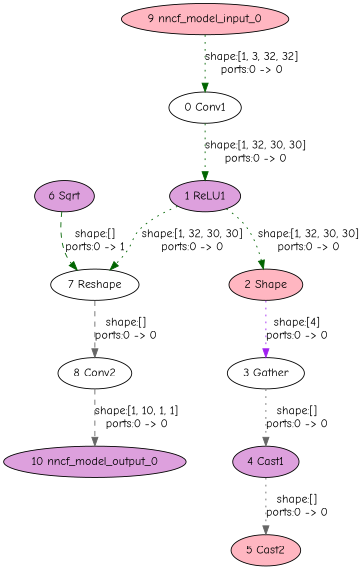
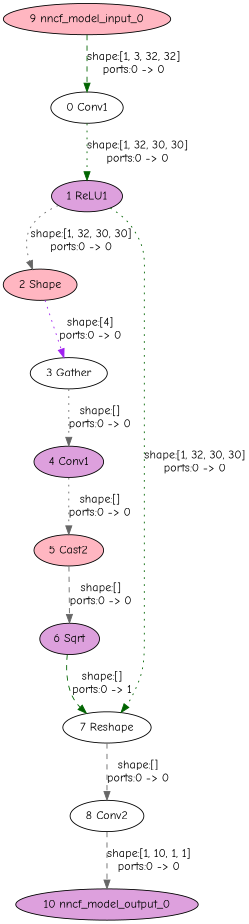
edge "9 nncf_model_input_0" -> "0 Conv1": style dotted -> dashed
edge "1 ReLU1" -> "2 Shape": color darkgreen -> gray40
node "4 Cast1": label "4 Cast1" -> "4 Conv1"
edge "5 Cast2" -> "6 Sqrt": added, label "shape:[] ports:0 -> 0"
